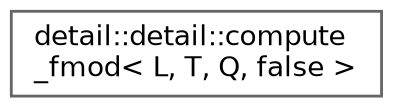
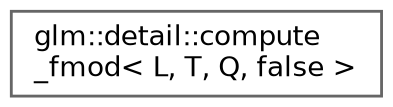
node "detail::detail::compute _fmod< L, T, Q, false >": label "detail::detail::compute _fmod< L, T, Q, false >" -> "glm::detail::compute _fmod< L, T, Q, false >"
